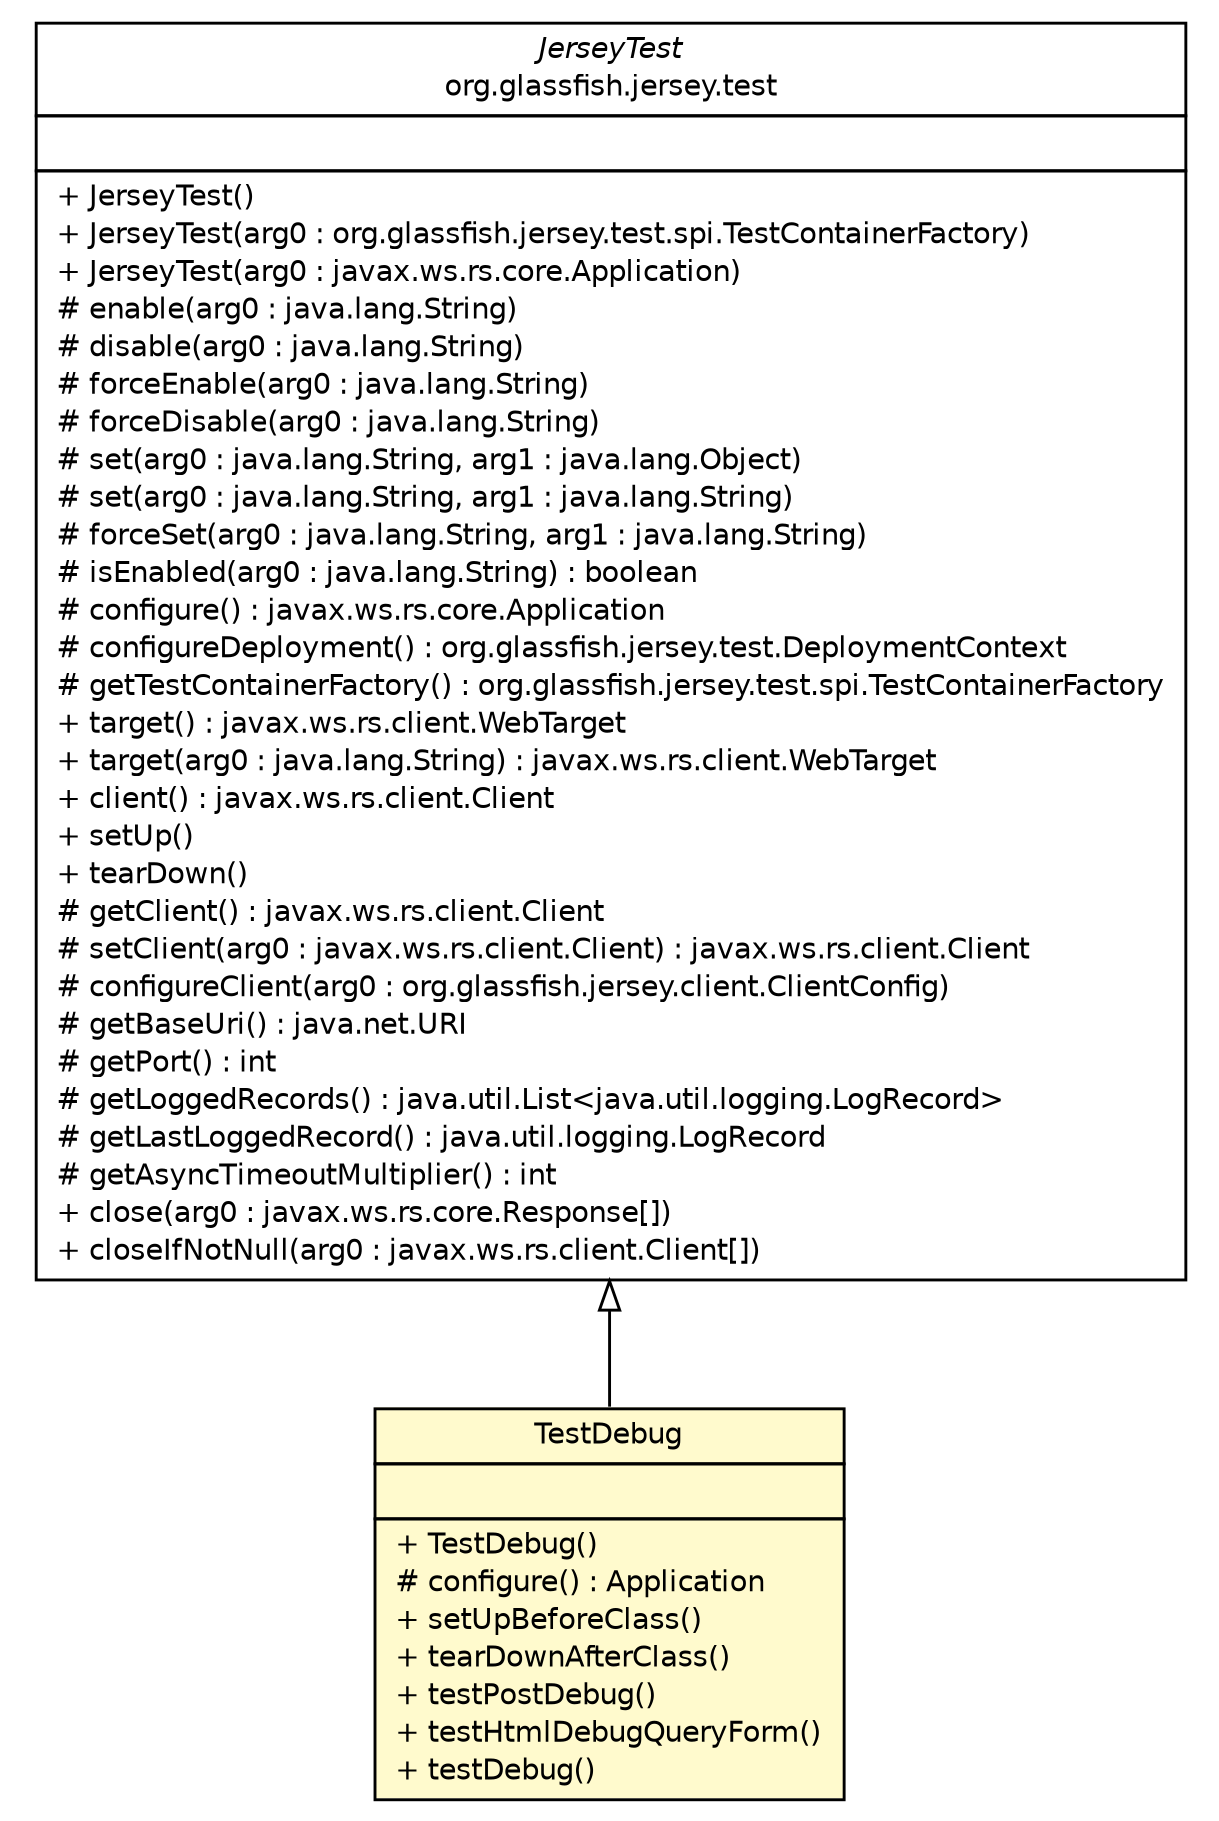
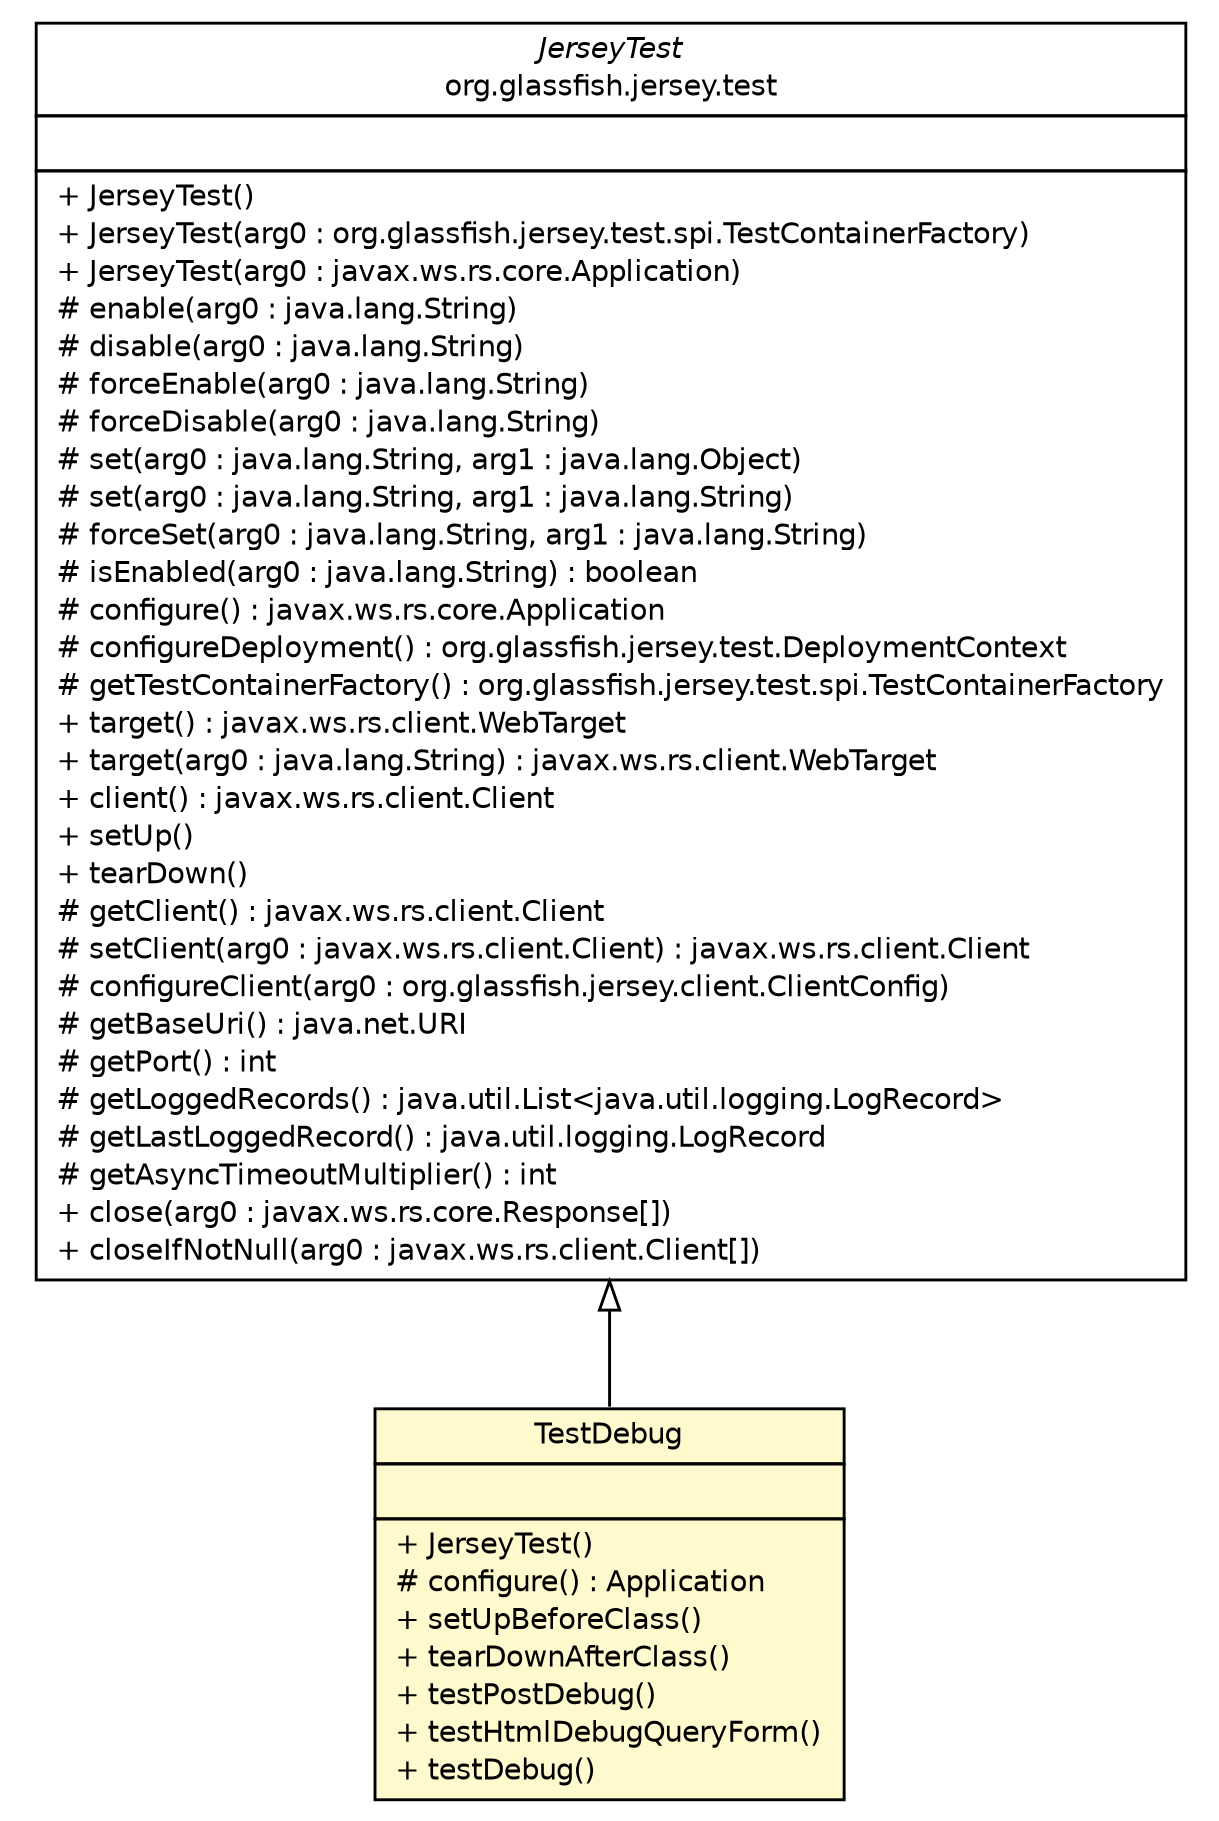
node "TestDebug": text "+ TestDebug()" -> "+ JerseyTest()"
